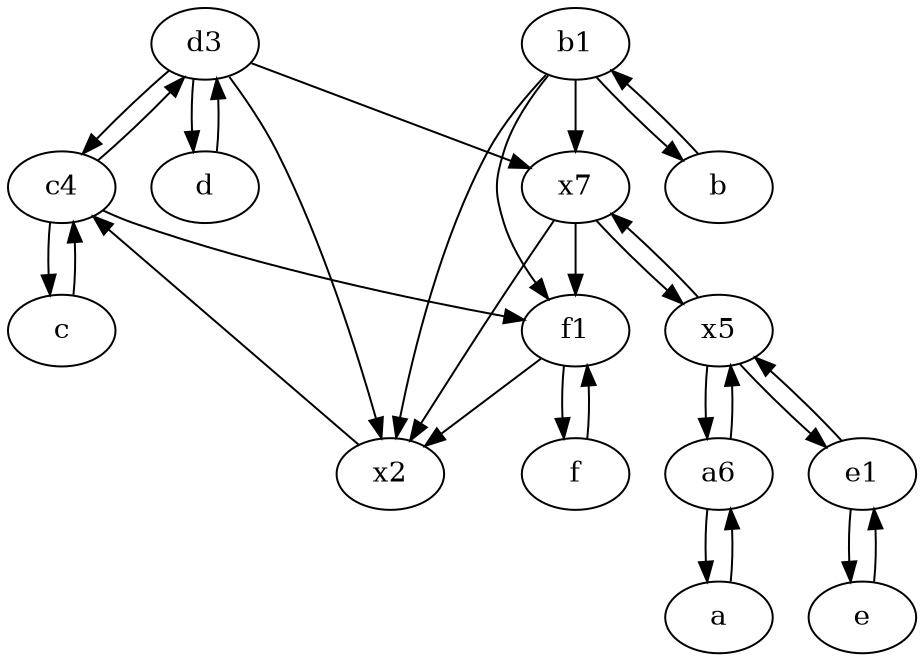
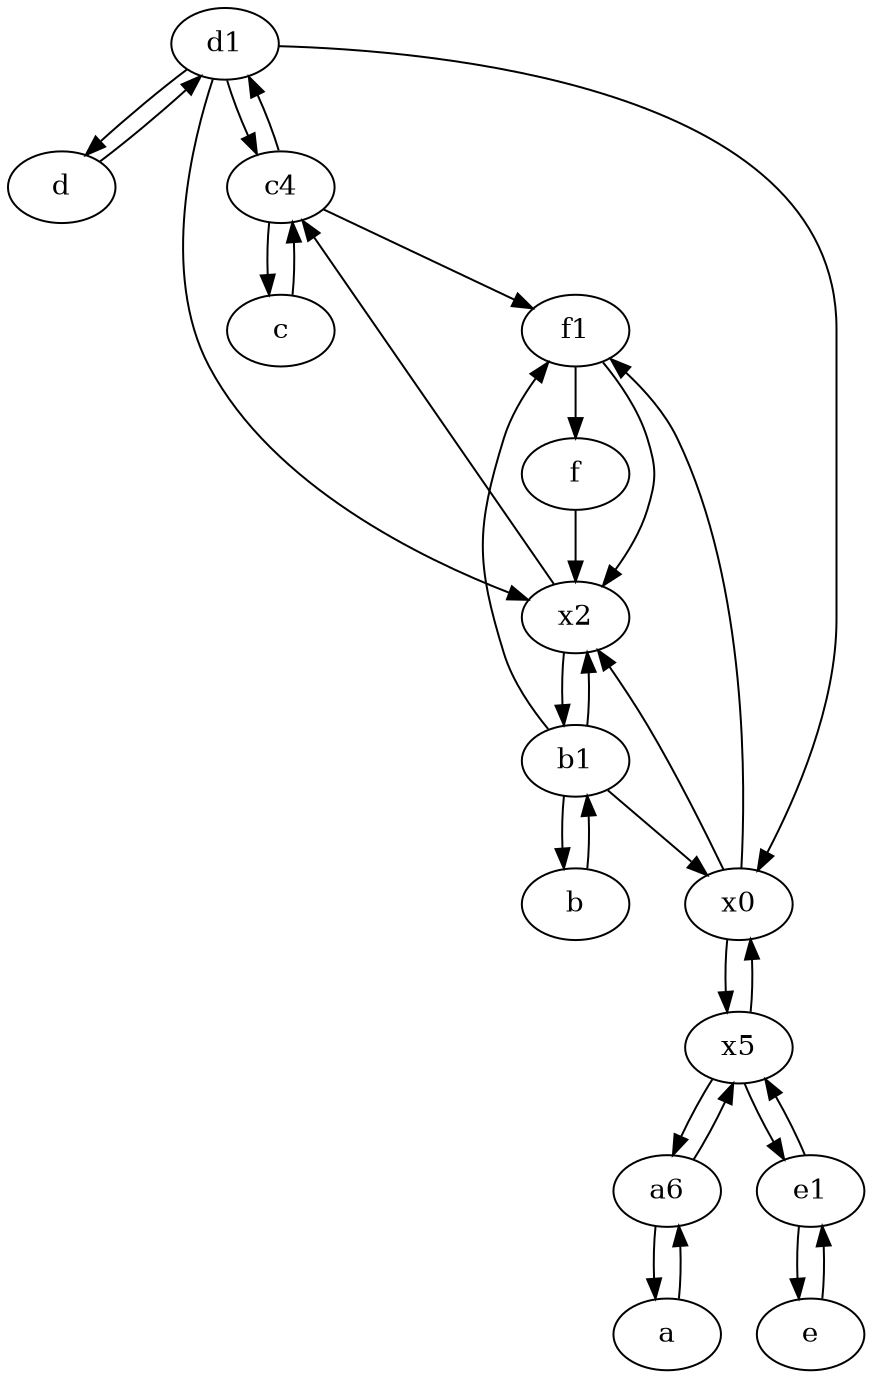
node "d3": label "d3" -> "d1"
node "x7": label "x7" -> "x0"
edge "f" -> "f1": now "f" -> "x2"
edge "x2" -> "b1": added
